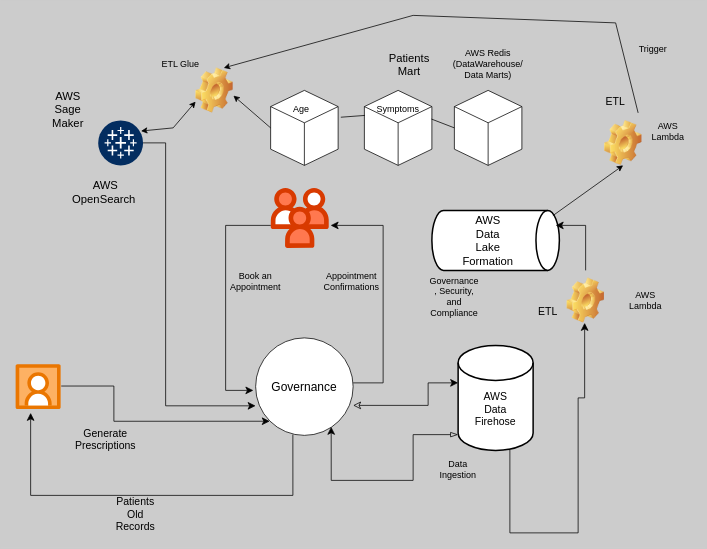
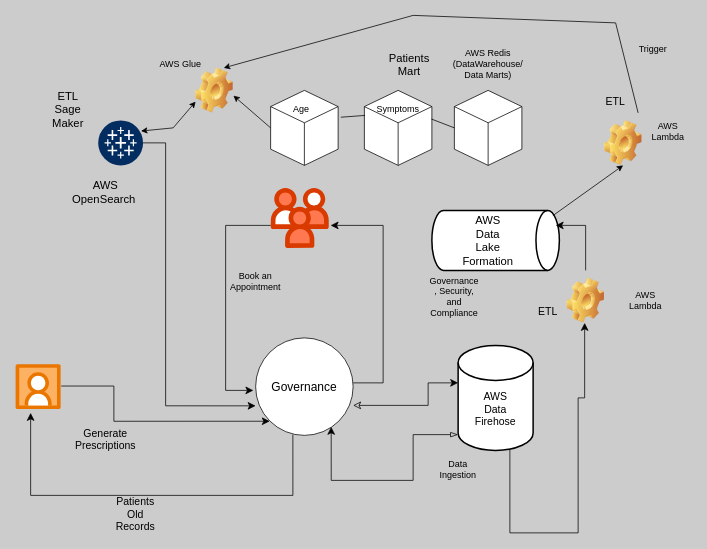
node "ETL Glue": label "ETL Glue" -> "AWS Glue"
node "AWS Sage Maker": label "AWS Sage Maker" -> "ETL Sage Maker"
node "Appointment Confirmations": removed
